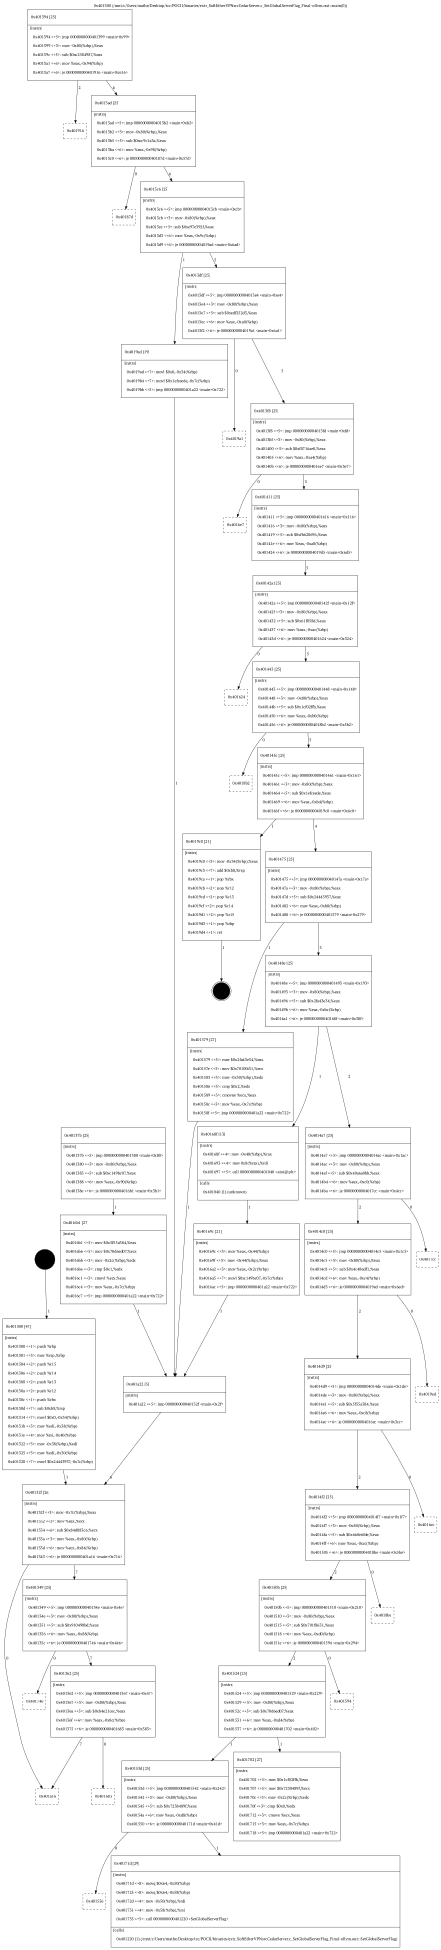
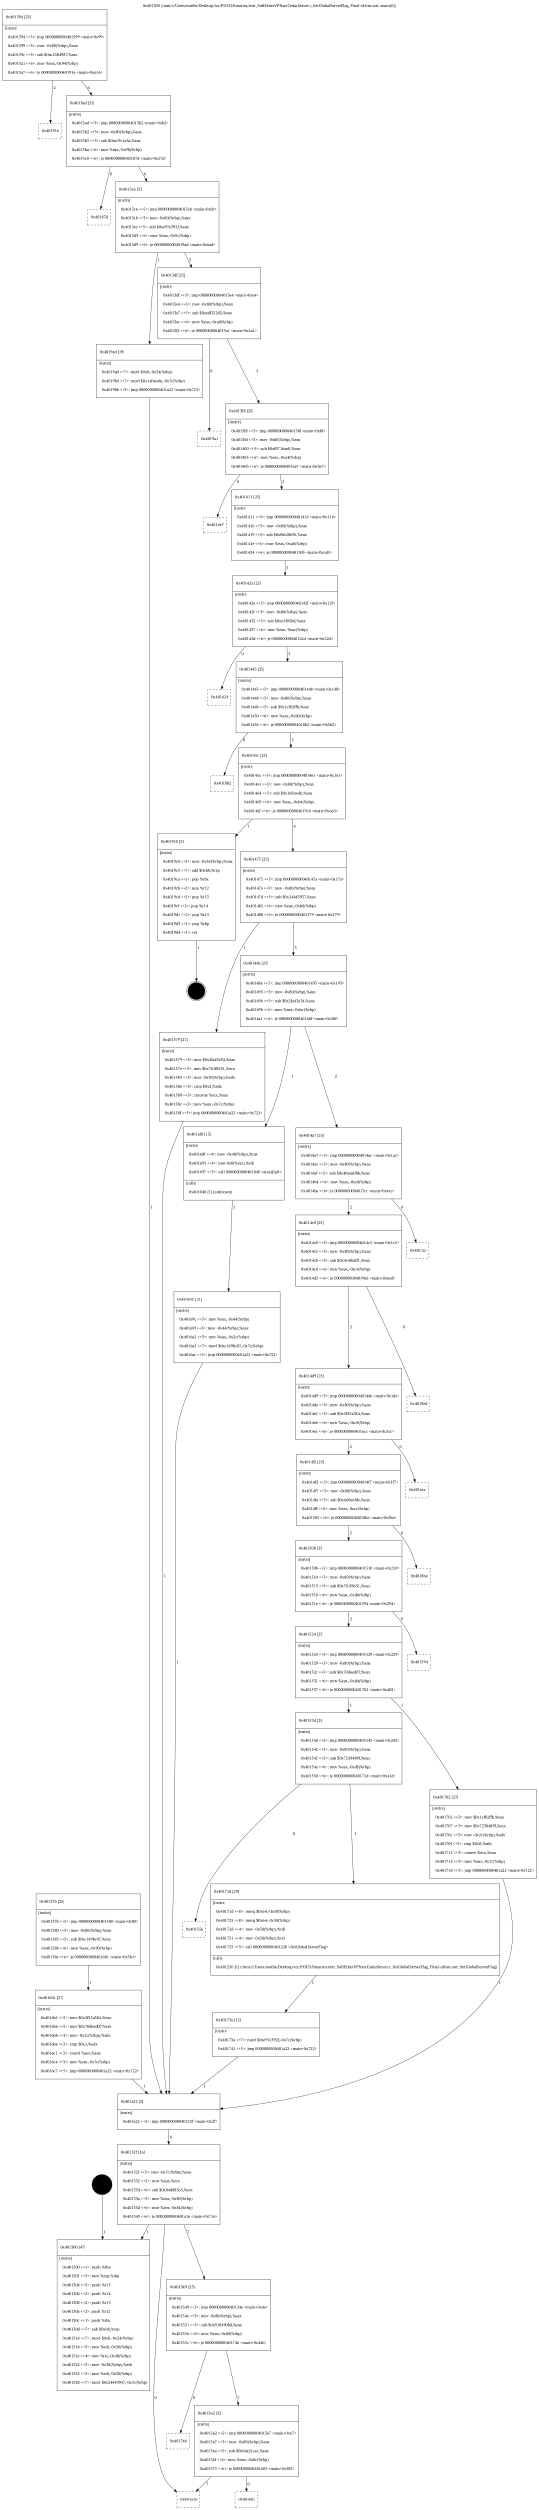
edge "0x401300 [47]" -> "0x40132f [26]": reversed
node "0x40173a [12]": added
edge "0x401702 [27]" -> "0x401a22 [5]": added, label "1"
